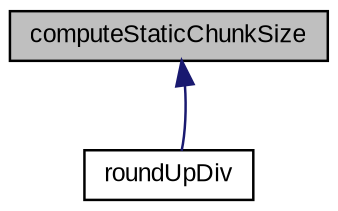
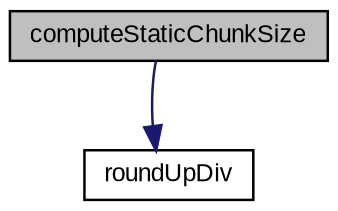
edge "roundUpDiv" -> "computeStaticChunkSize": reversed
